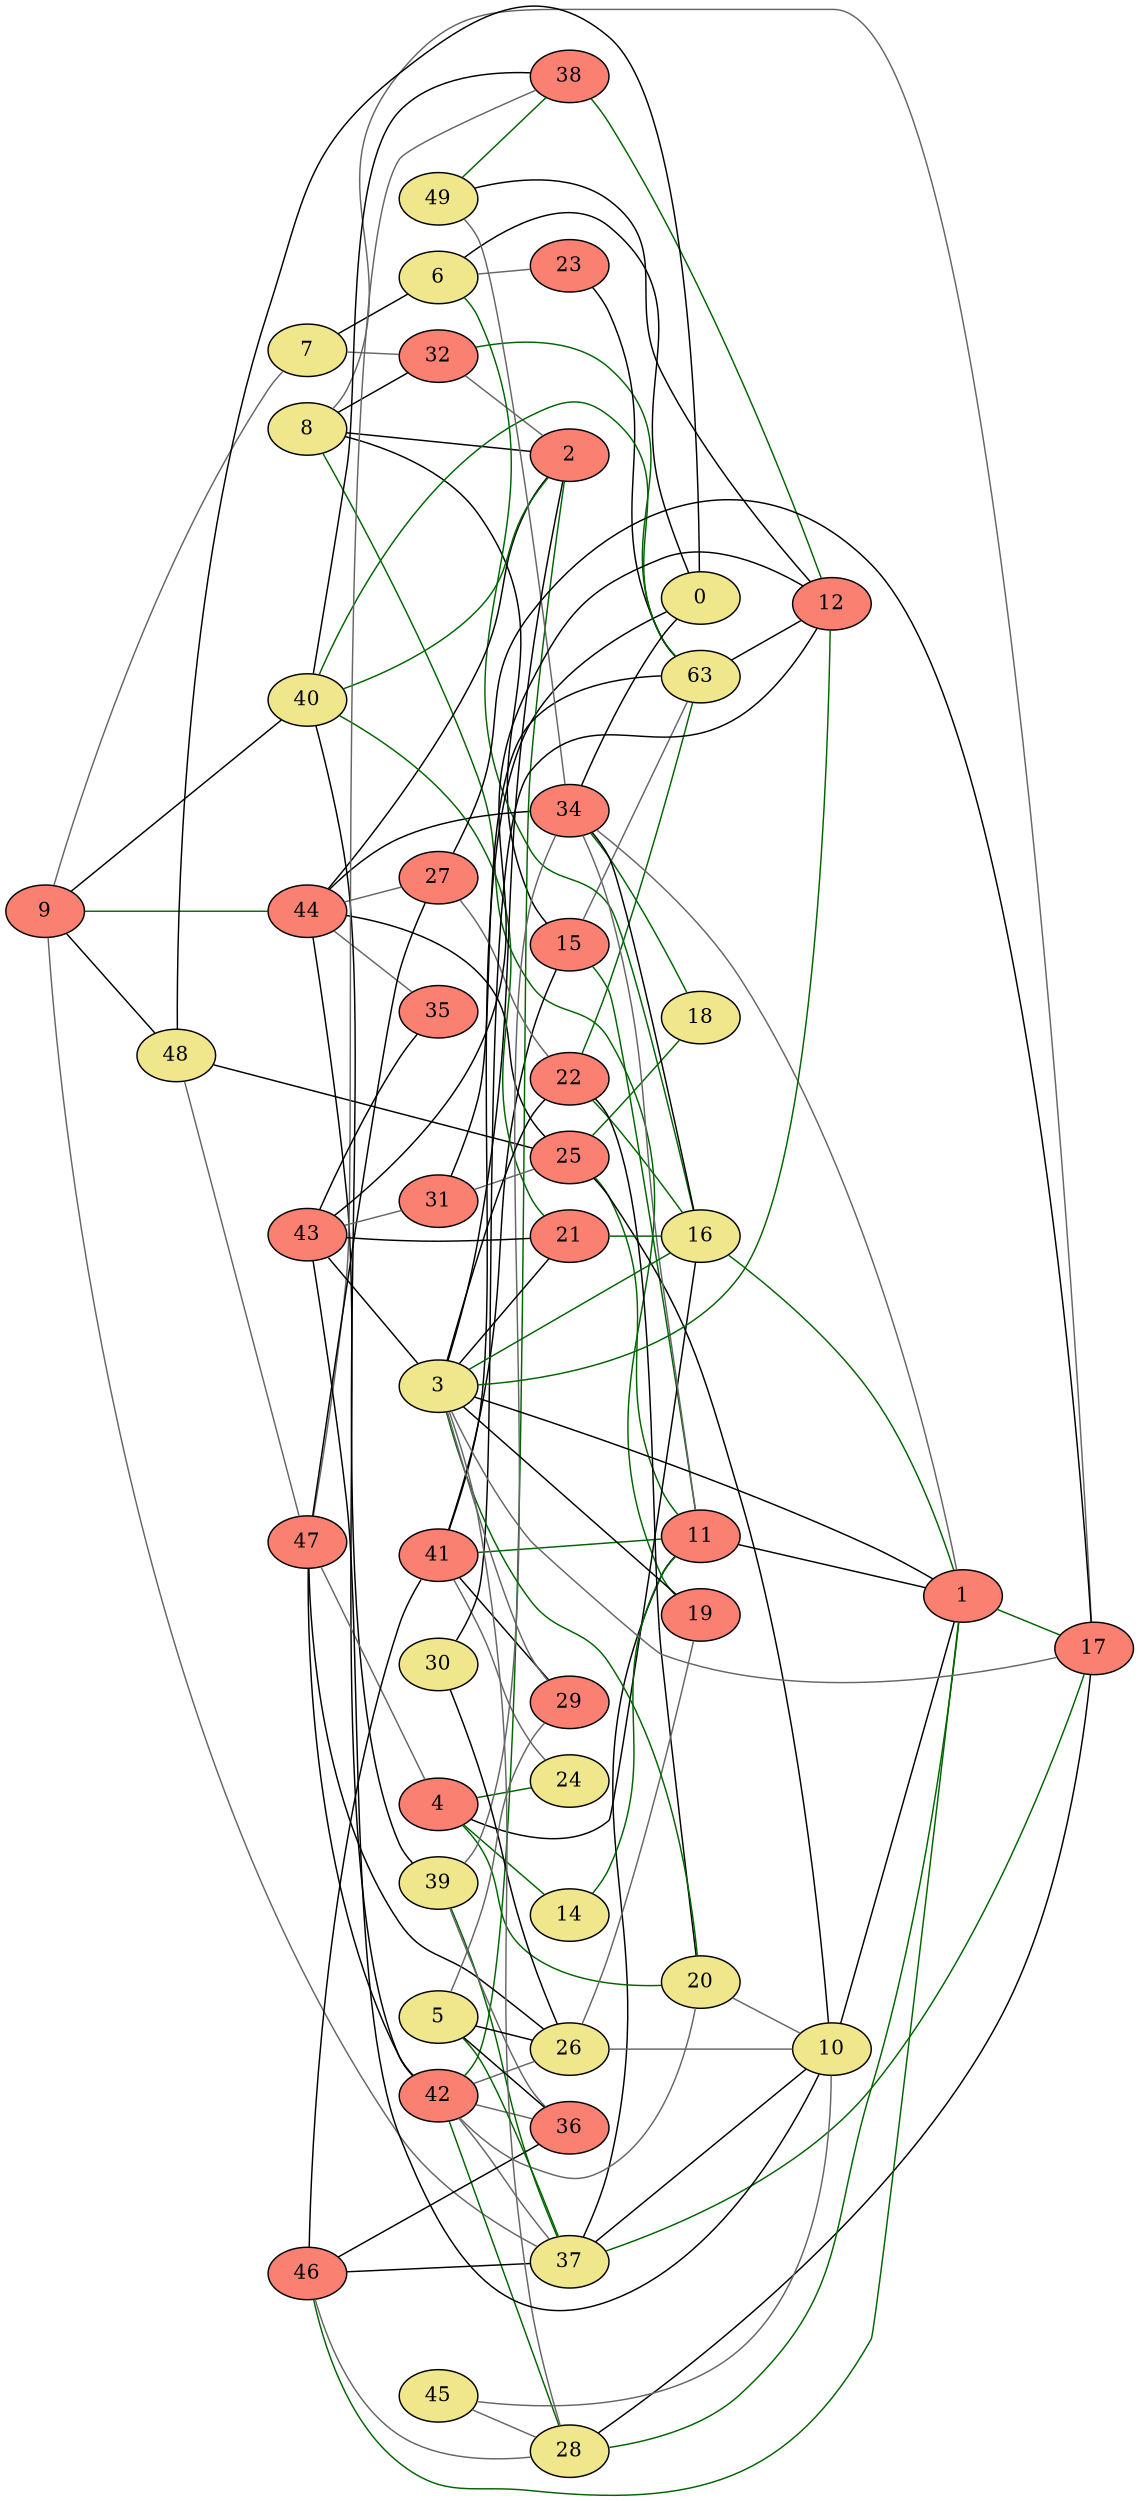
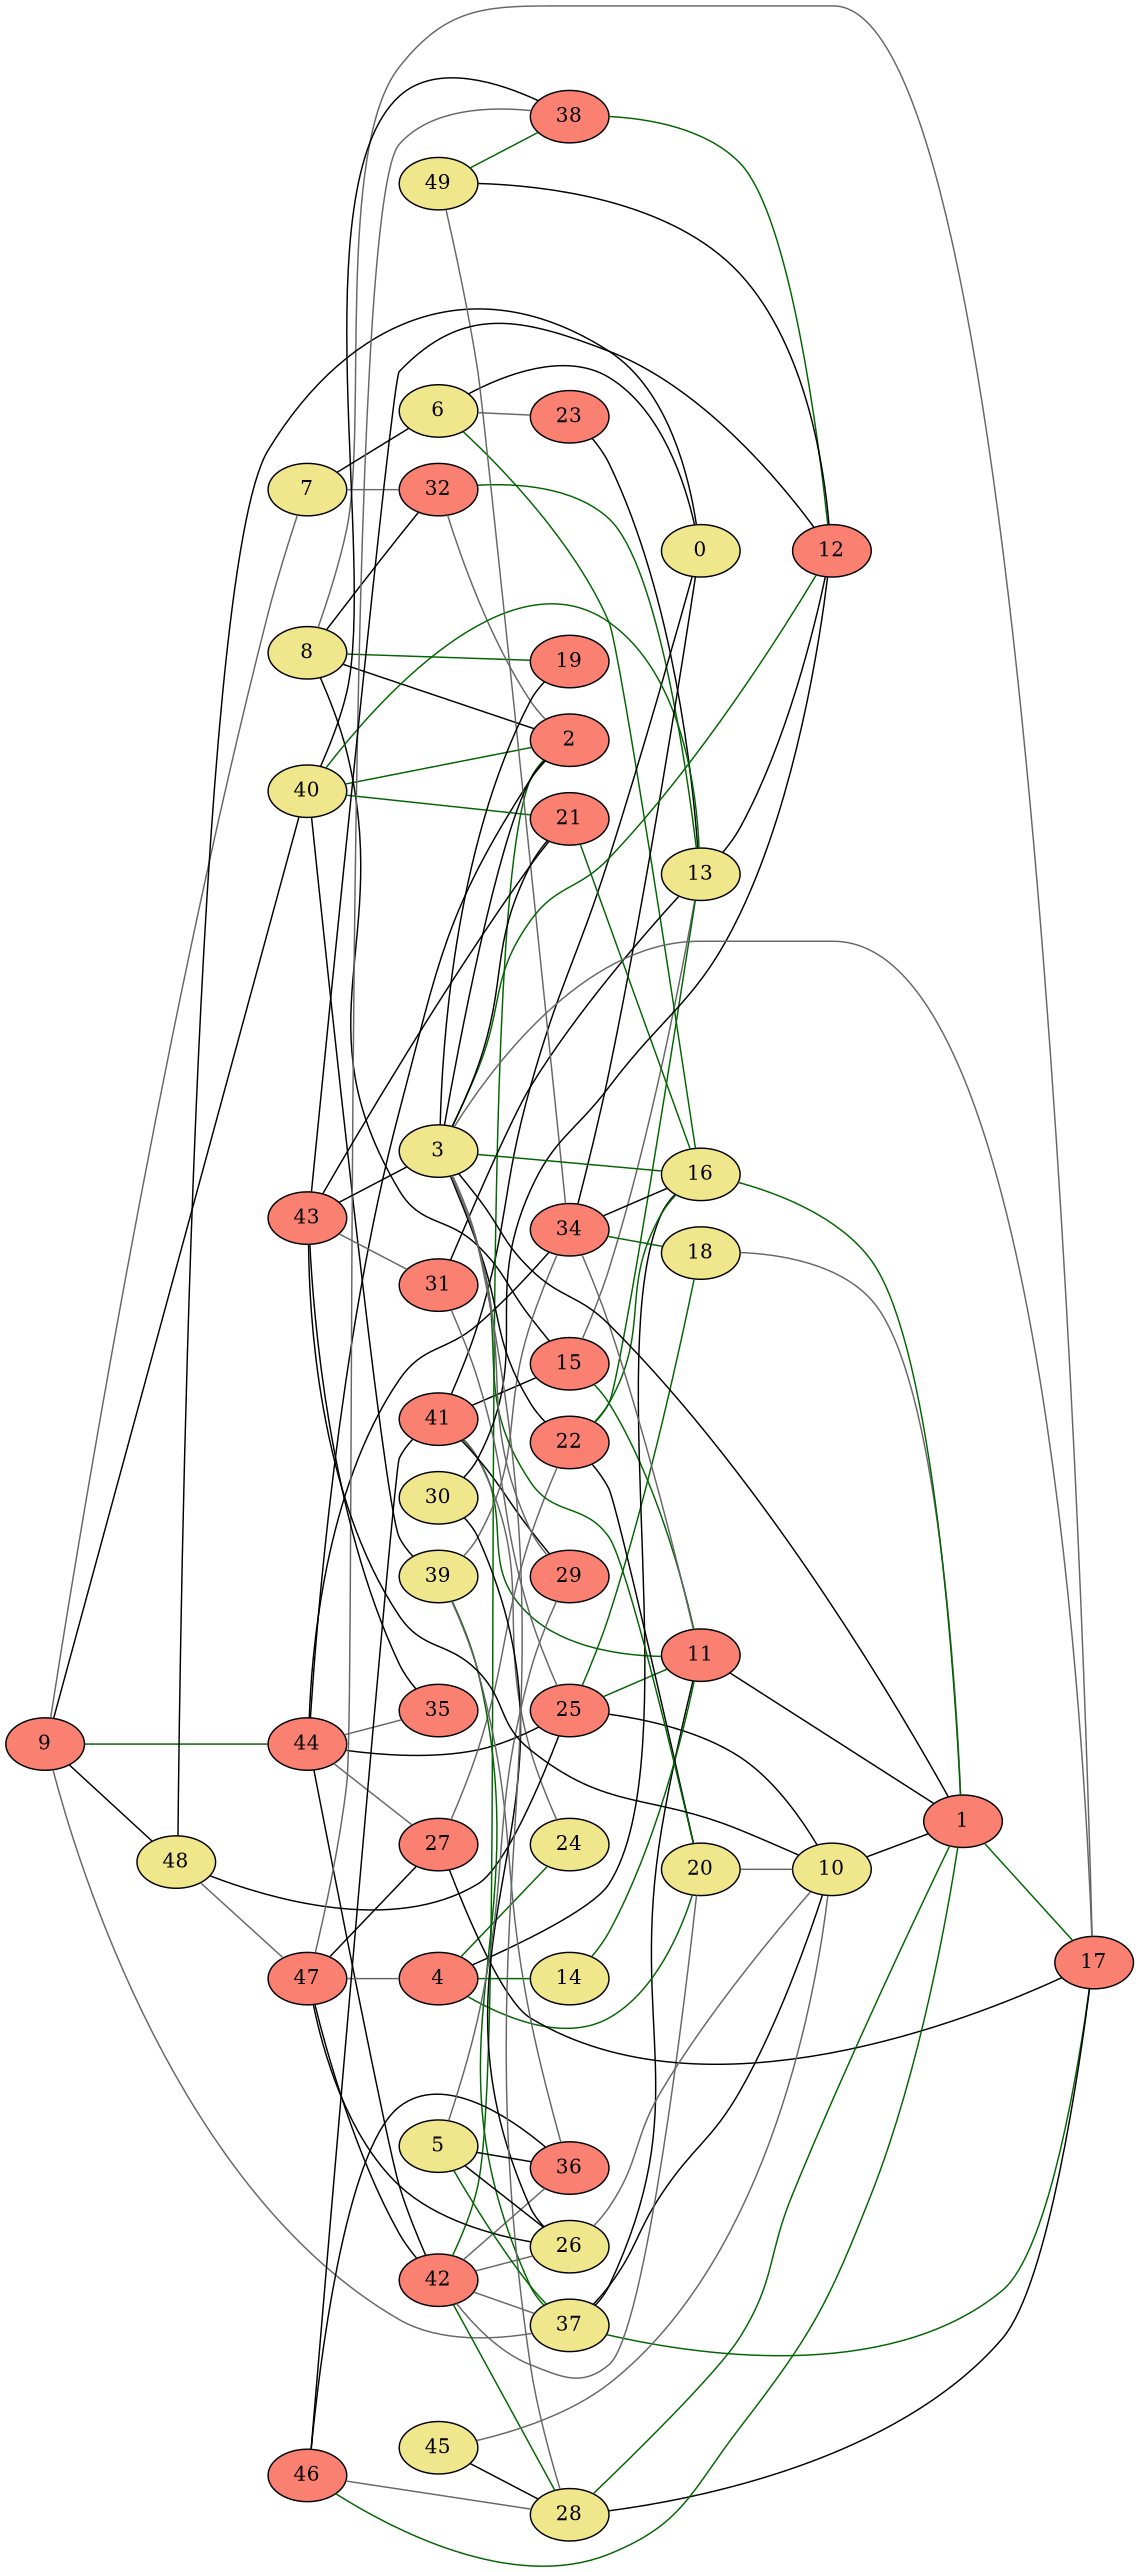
node "63": label "63" -> "13"
edge "34" -- "1": now "18" -- "1"
edge "19" -- "26": removed
edge "37" -- "46": removed
edge "45" -- "28": color gray40 -> black
